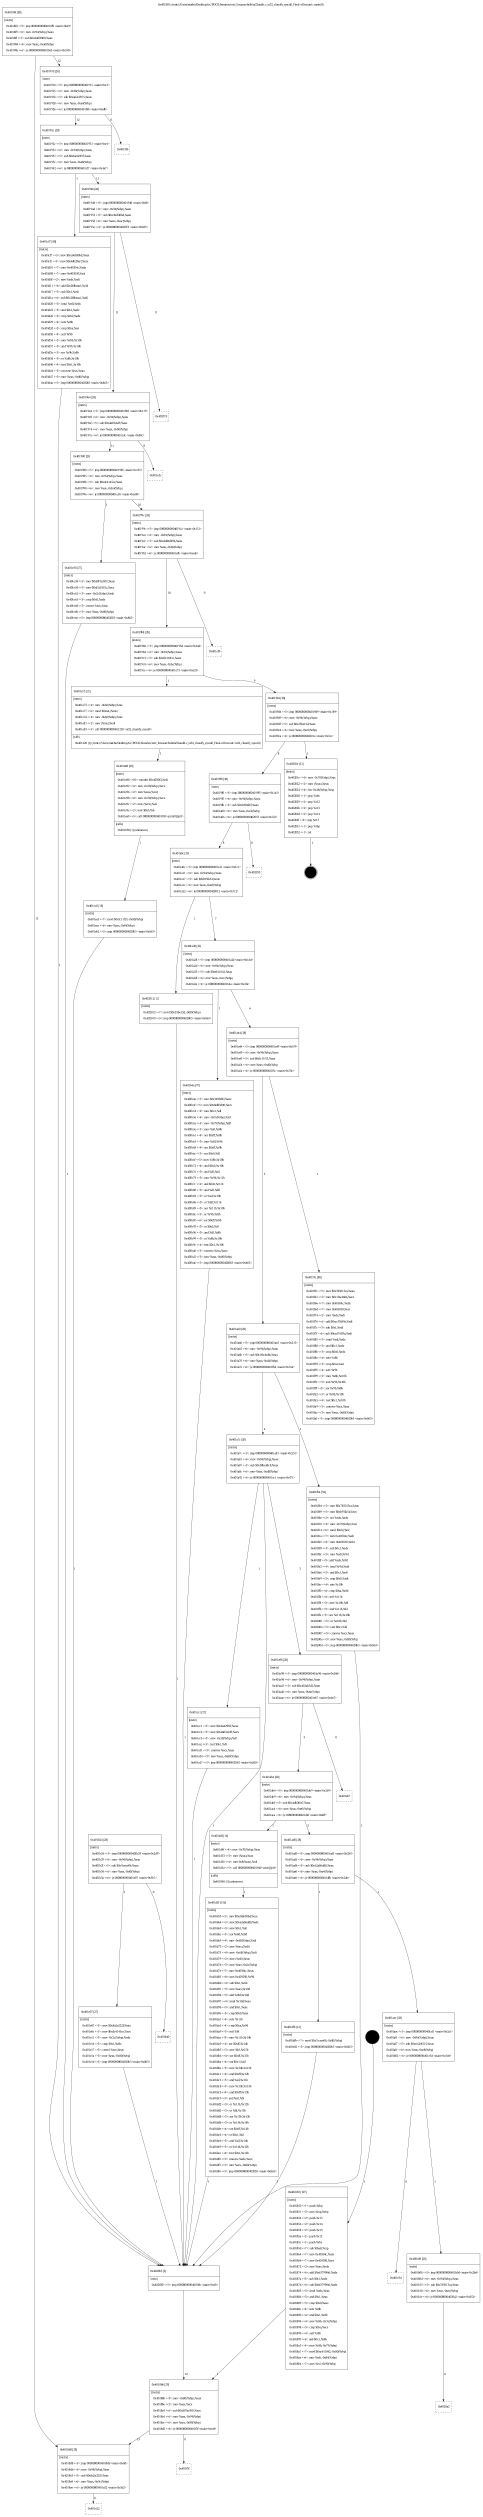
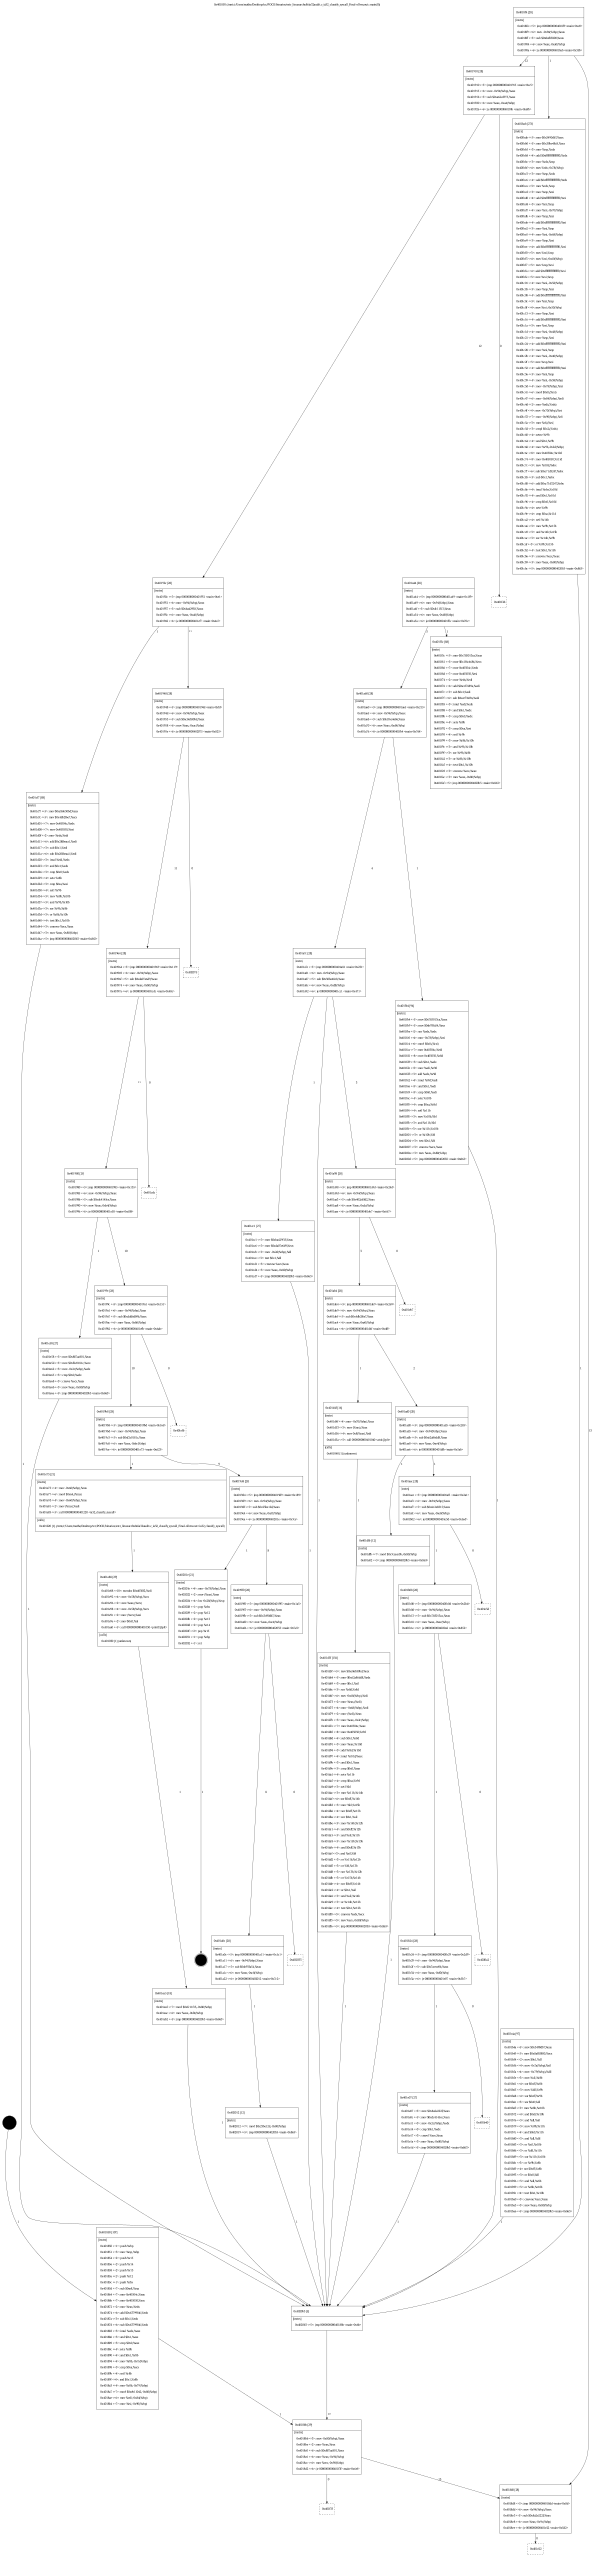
node "0x401bab [278]": added
node "0x401a28 [28]": removed
edge "0x401b08 [28]" -> "0x401b24 [28]": added, label "1"
